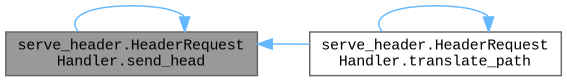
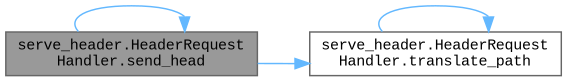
edge "serve_header.HeaderRequest Handler.translate_path" -> "serve_header.HeaderRequest Handler.send_head": reversed
